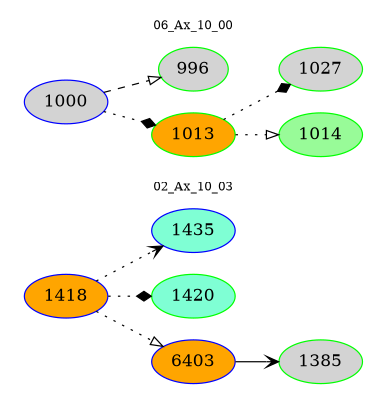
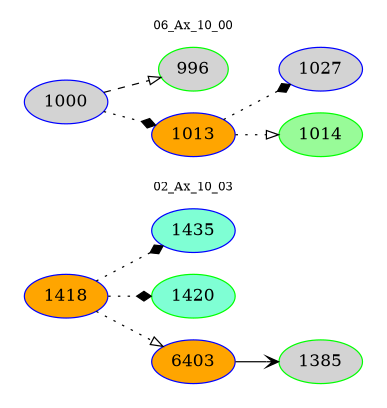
node "1027": color green -> blue
node "1013": color green -> blue
edge "1418" -> "1435": arrowhead vee -> diamond
